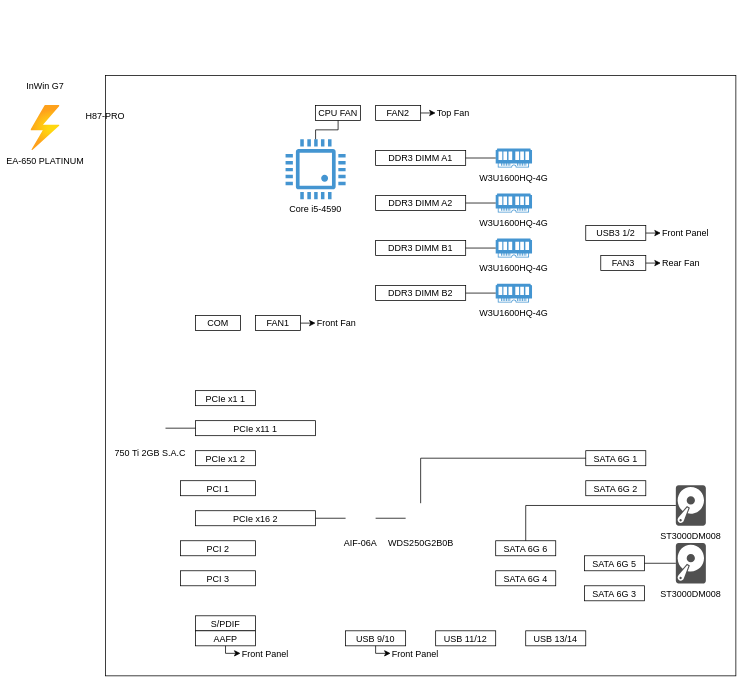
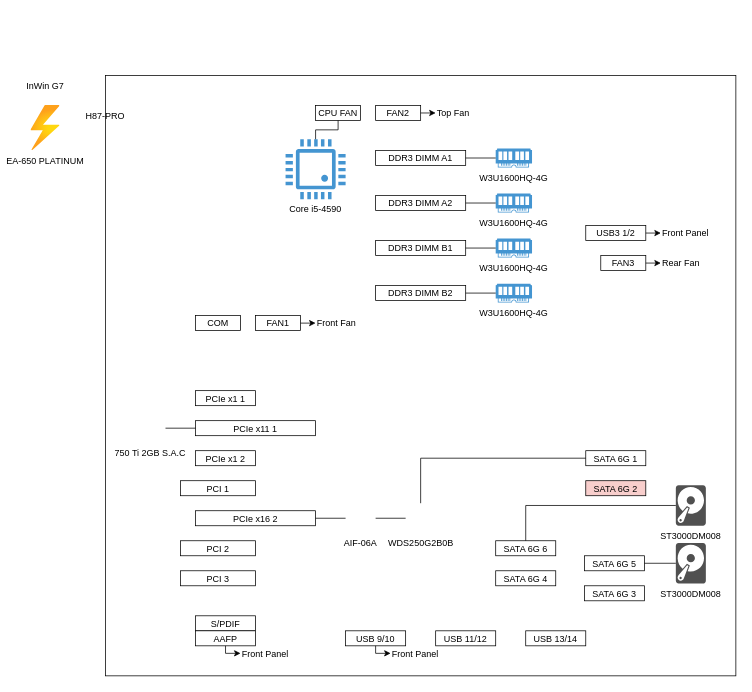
node "SATA 6G 2": fillcolor #ffffff -> #f8cecc
